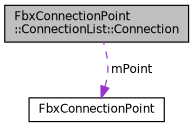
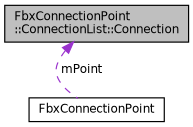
edge "FbxConnectionPoint ::ConnectionList::Connection" -> "FbxConnectionPoint": reversed
